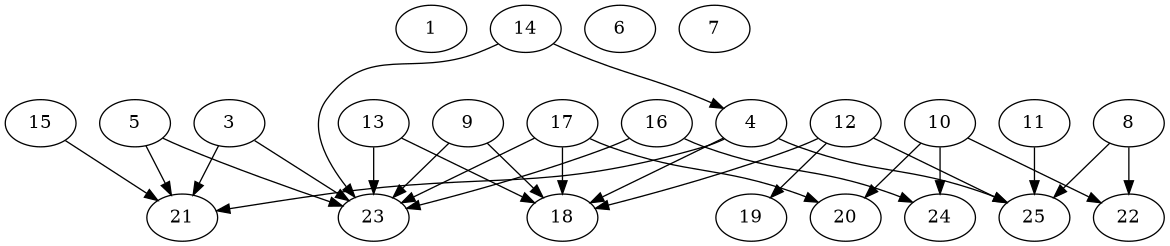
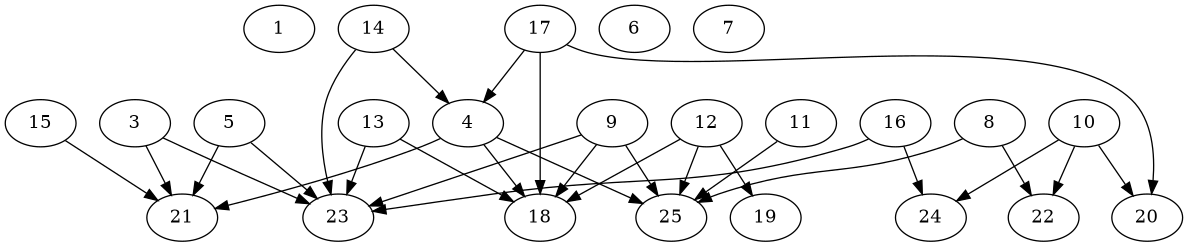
edge "17" -> "23": now "17" -> "4"
edge "9" -> "25": added
